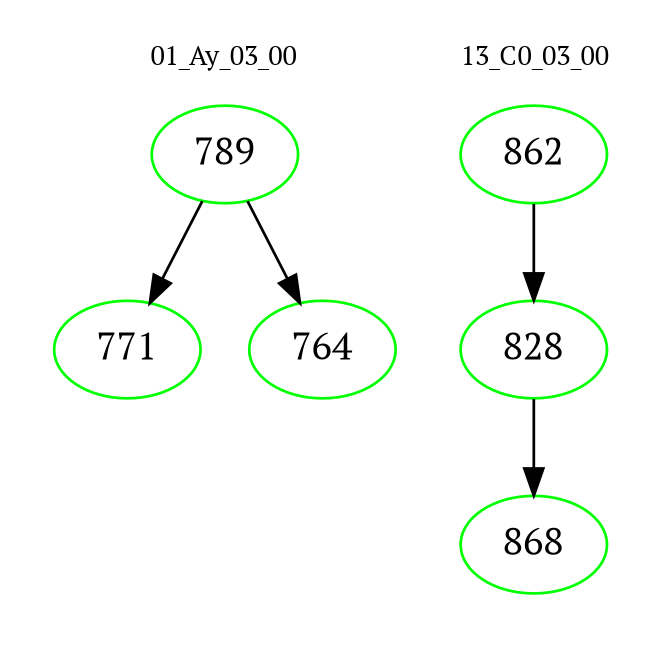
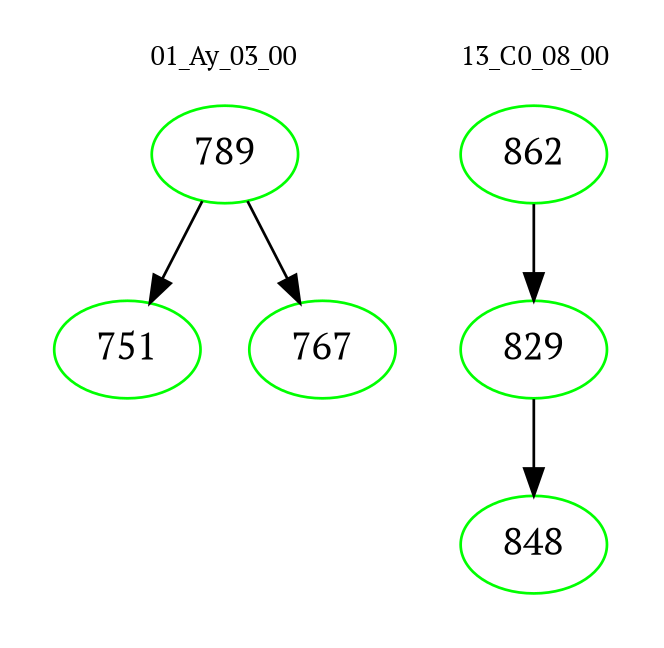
cluster "13_C0_03_00": label "13_C0_03_00" -> "13_C0_08_00"
node "771": label "771" -> "751"
node "764": label "764" -> "767"
node "828": label "828" -> "829"
node "868": label "868" -> "848"
